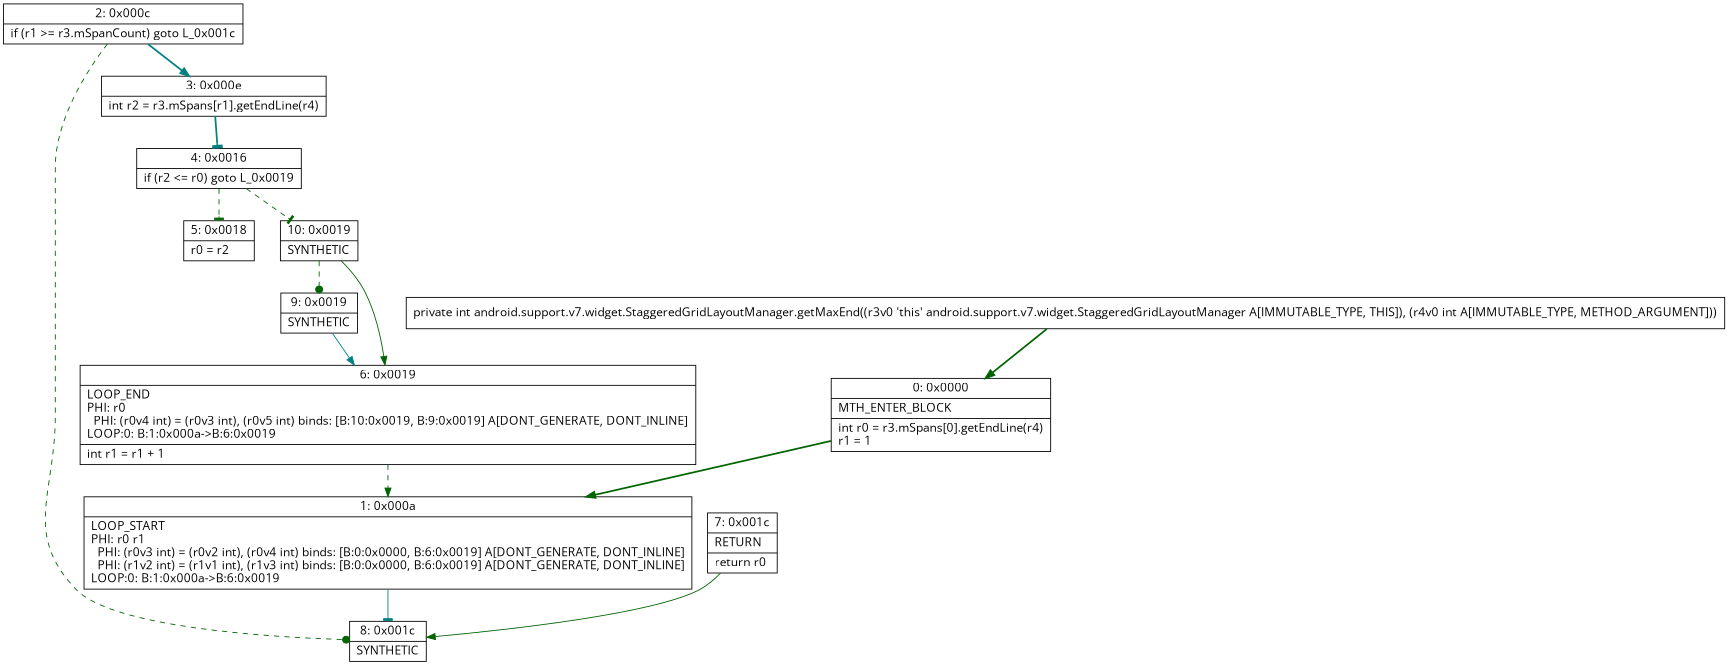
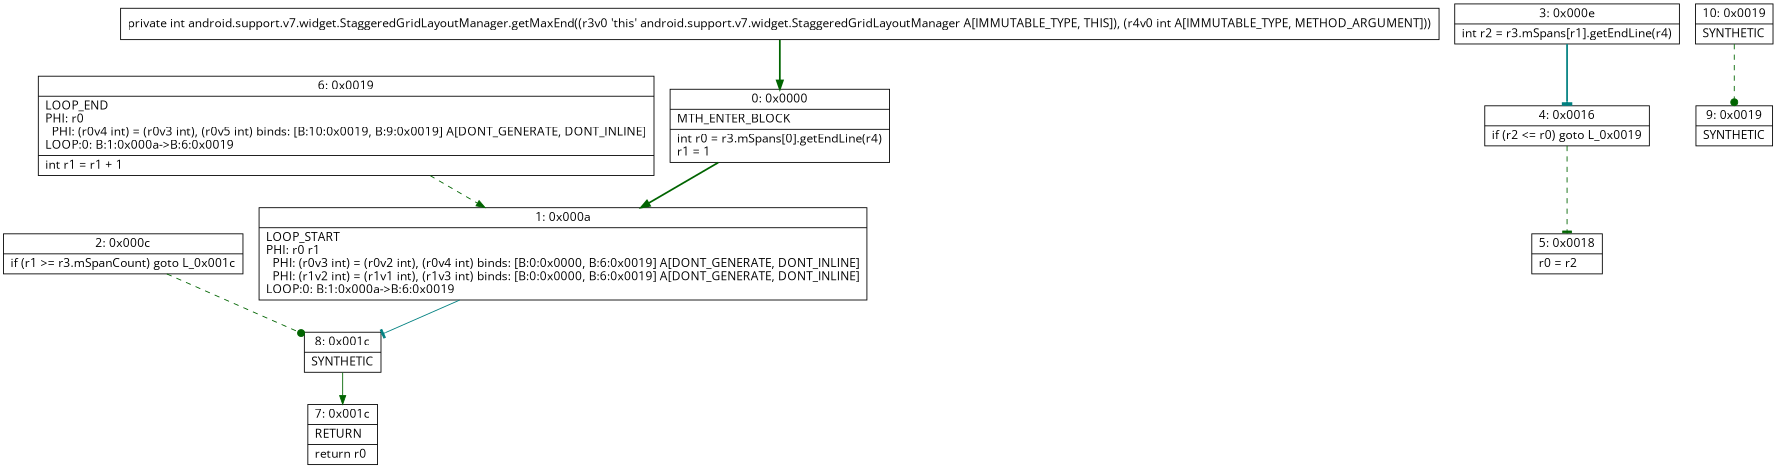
edge "2: 0x000c" -> "3: 0x000e": removed
edge "4: 0x0016" -> "10: 0x0019": removed
edge "10: 0x0019" -> "6: 0x0019": removed
edge "9: 0x0019" -> "6: 0x0019": removed
edge "7: 0x001c" -> "8: 0x001c": reversed
